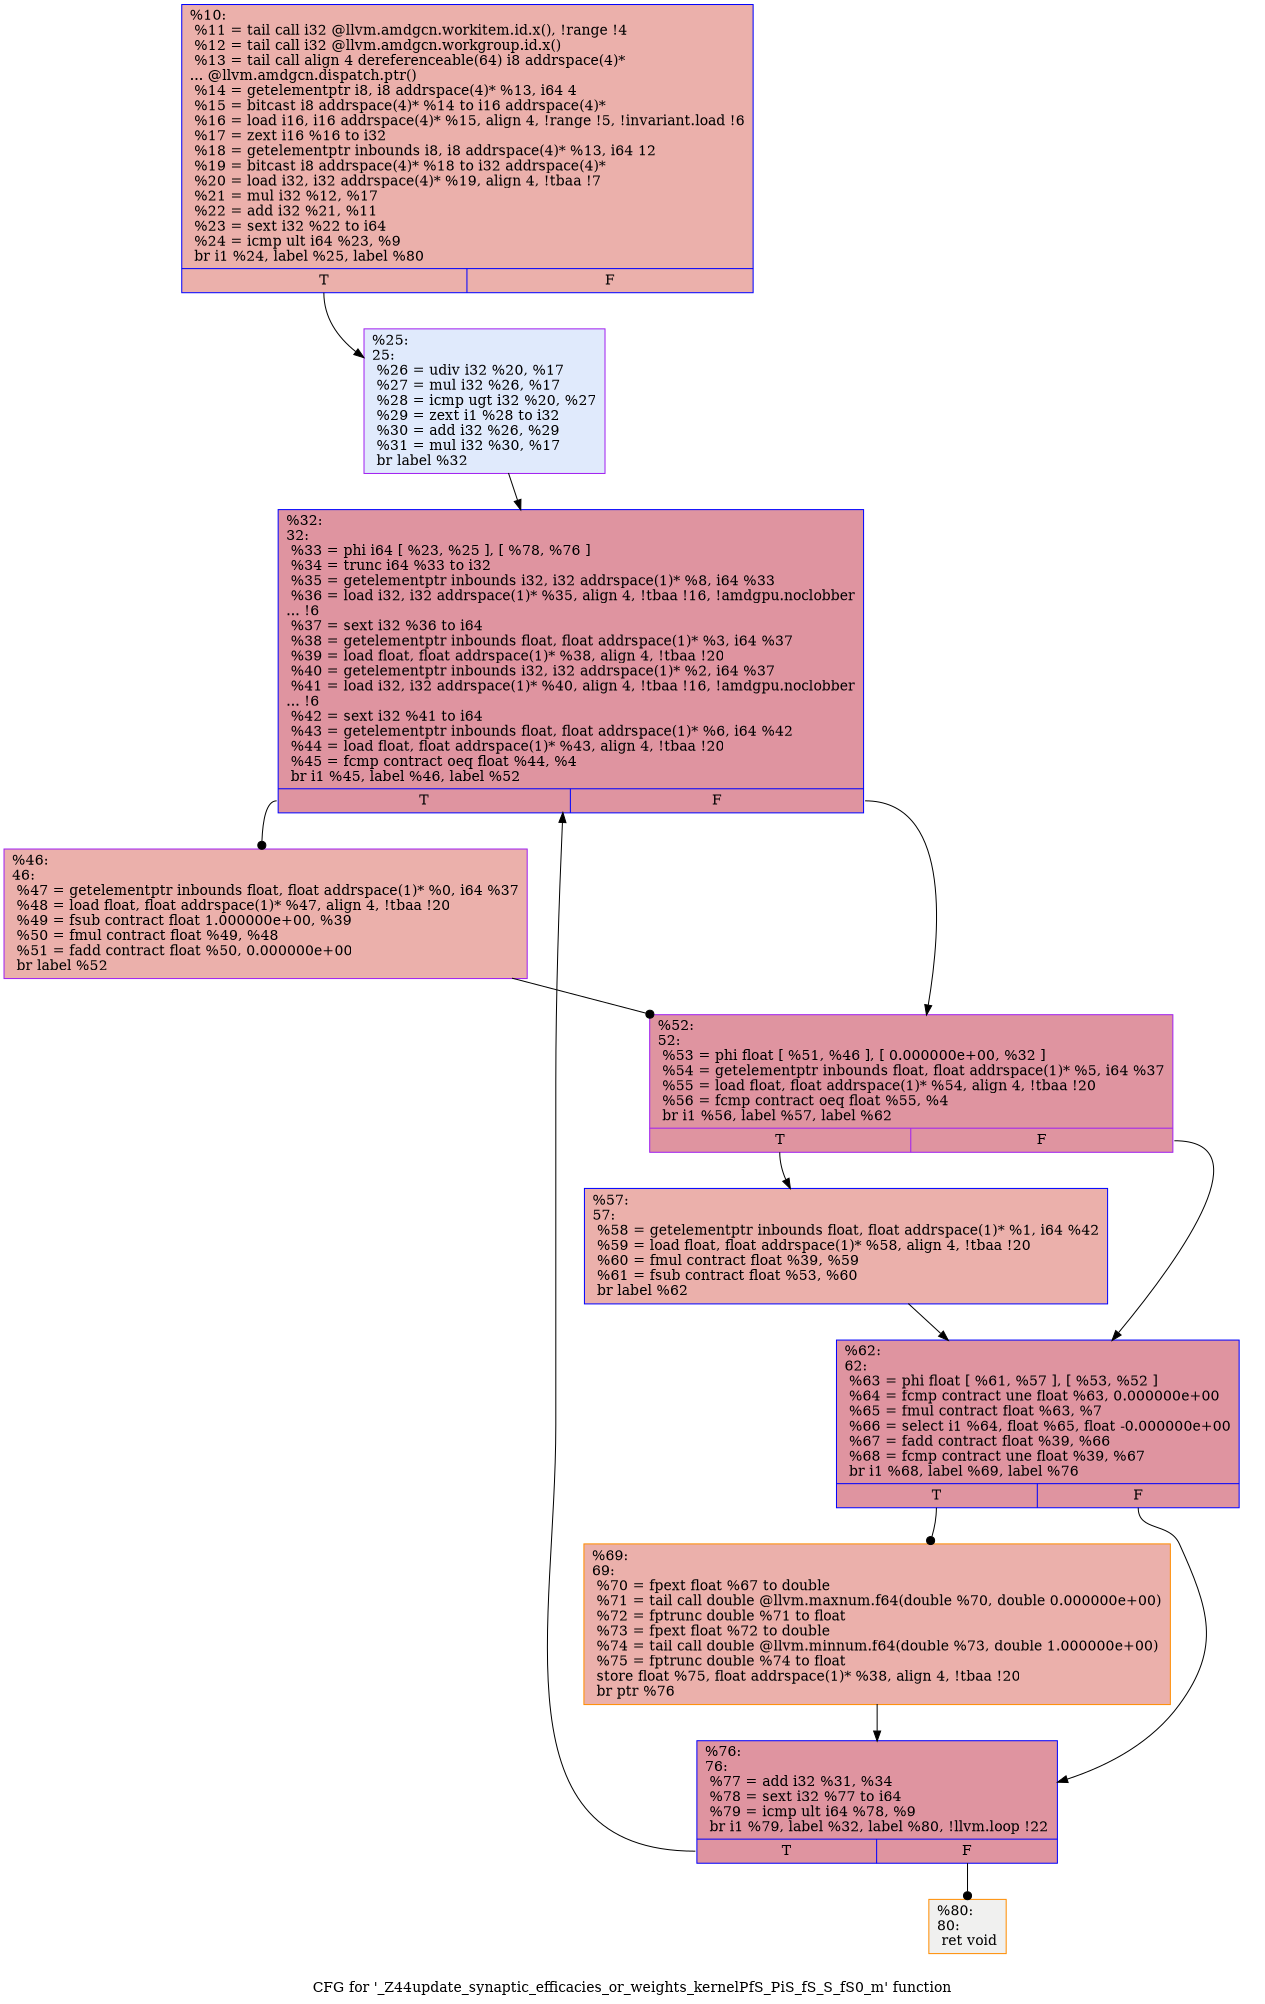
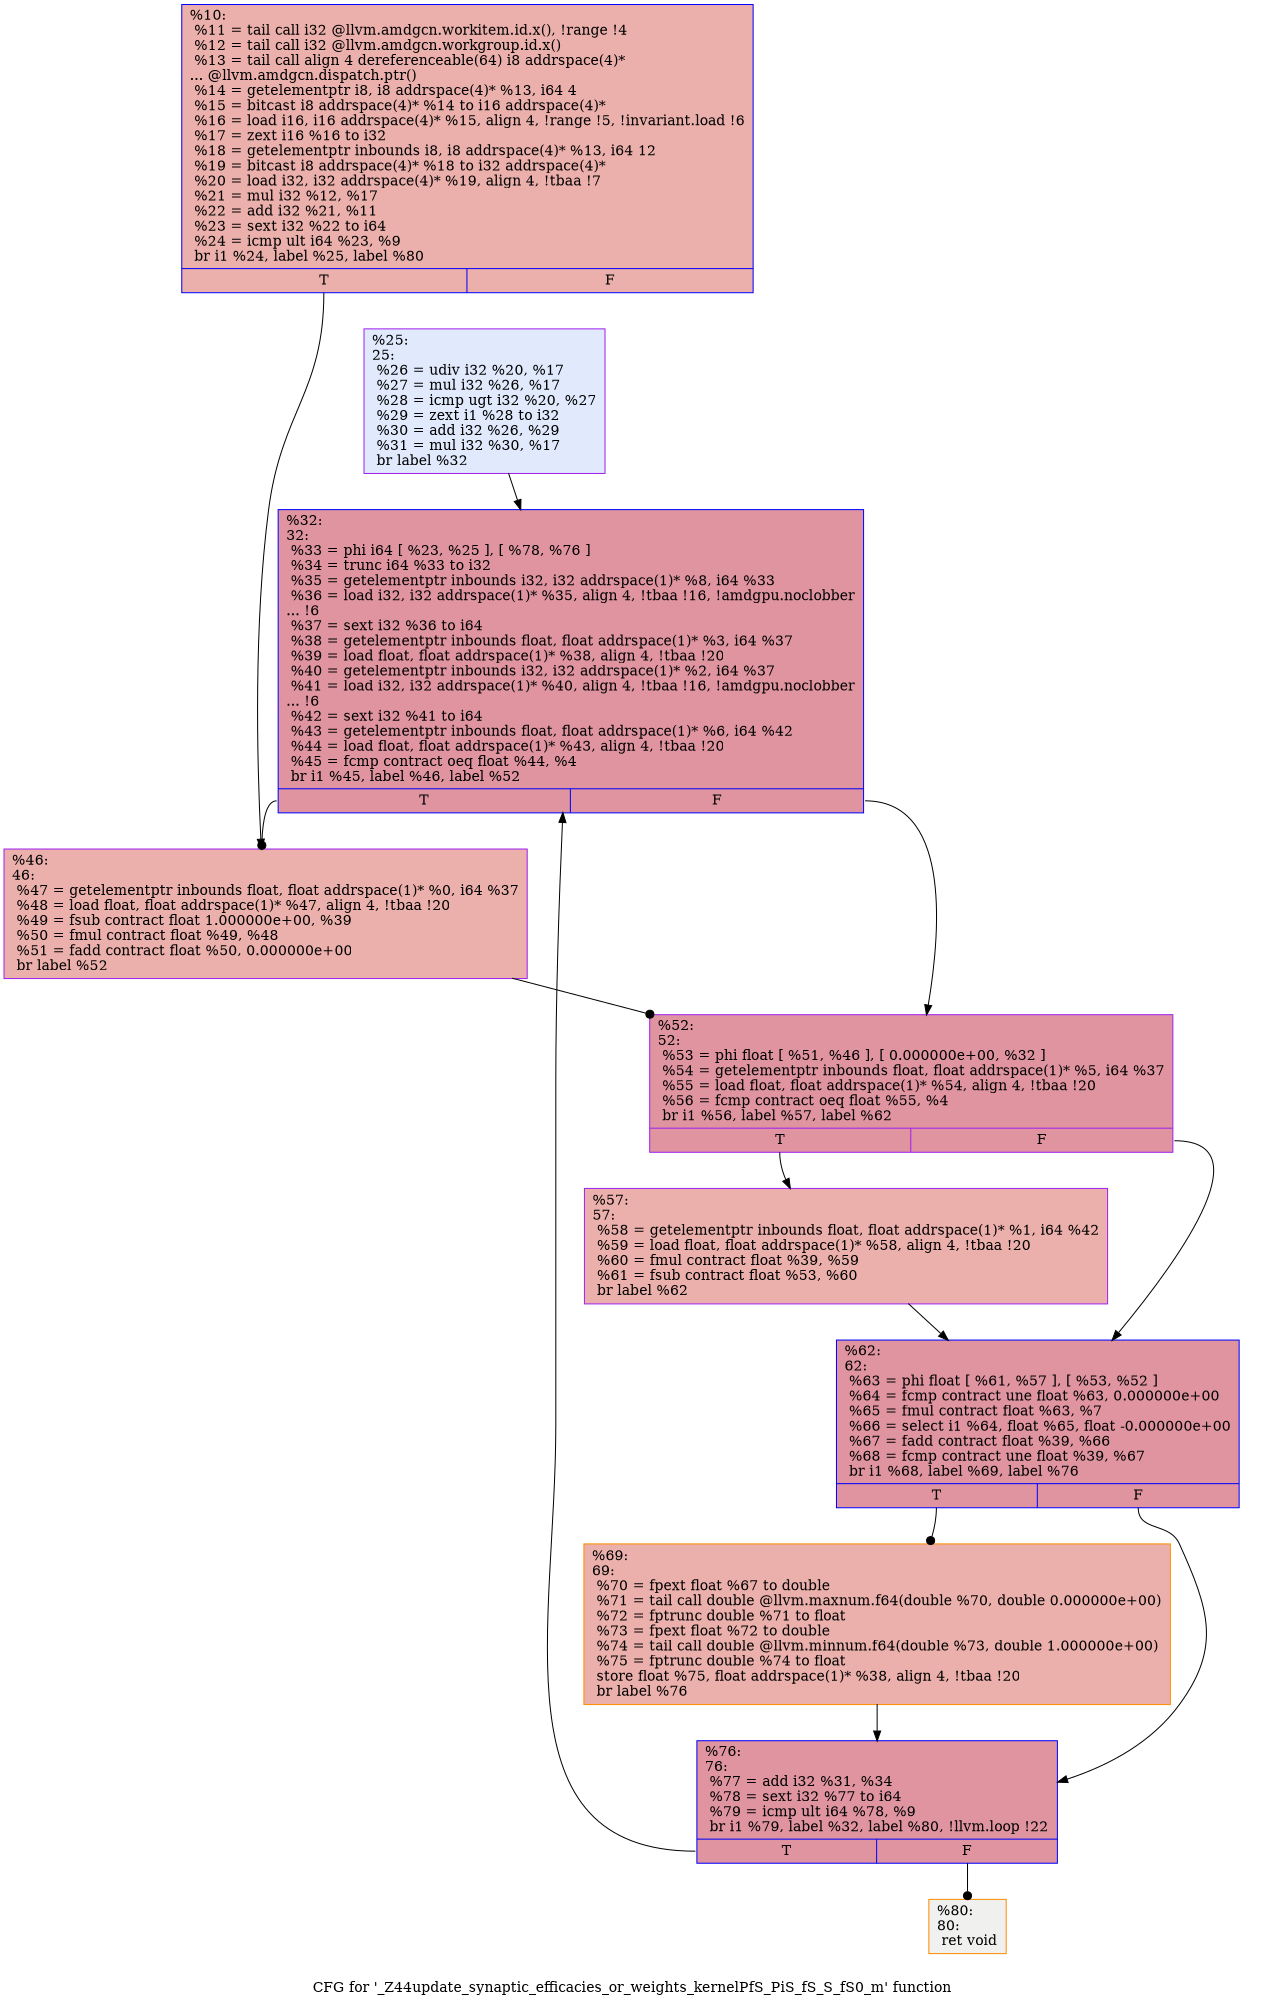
edge "%10:" -> "%25:": now "%10:" -> "%46:"
node "%57:": color blue -> purple
node "%69:": text "br ptr %76" -> "br label %76"
